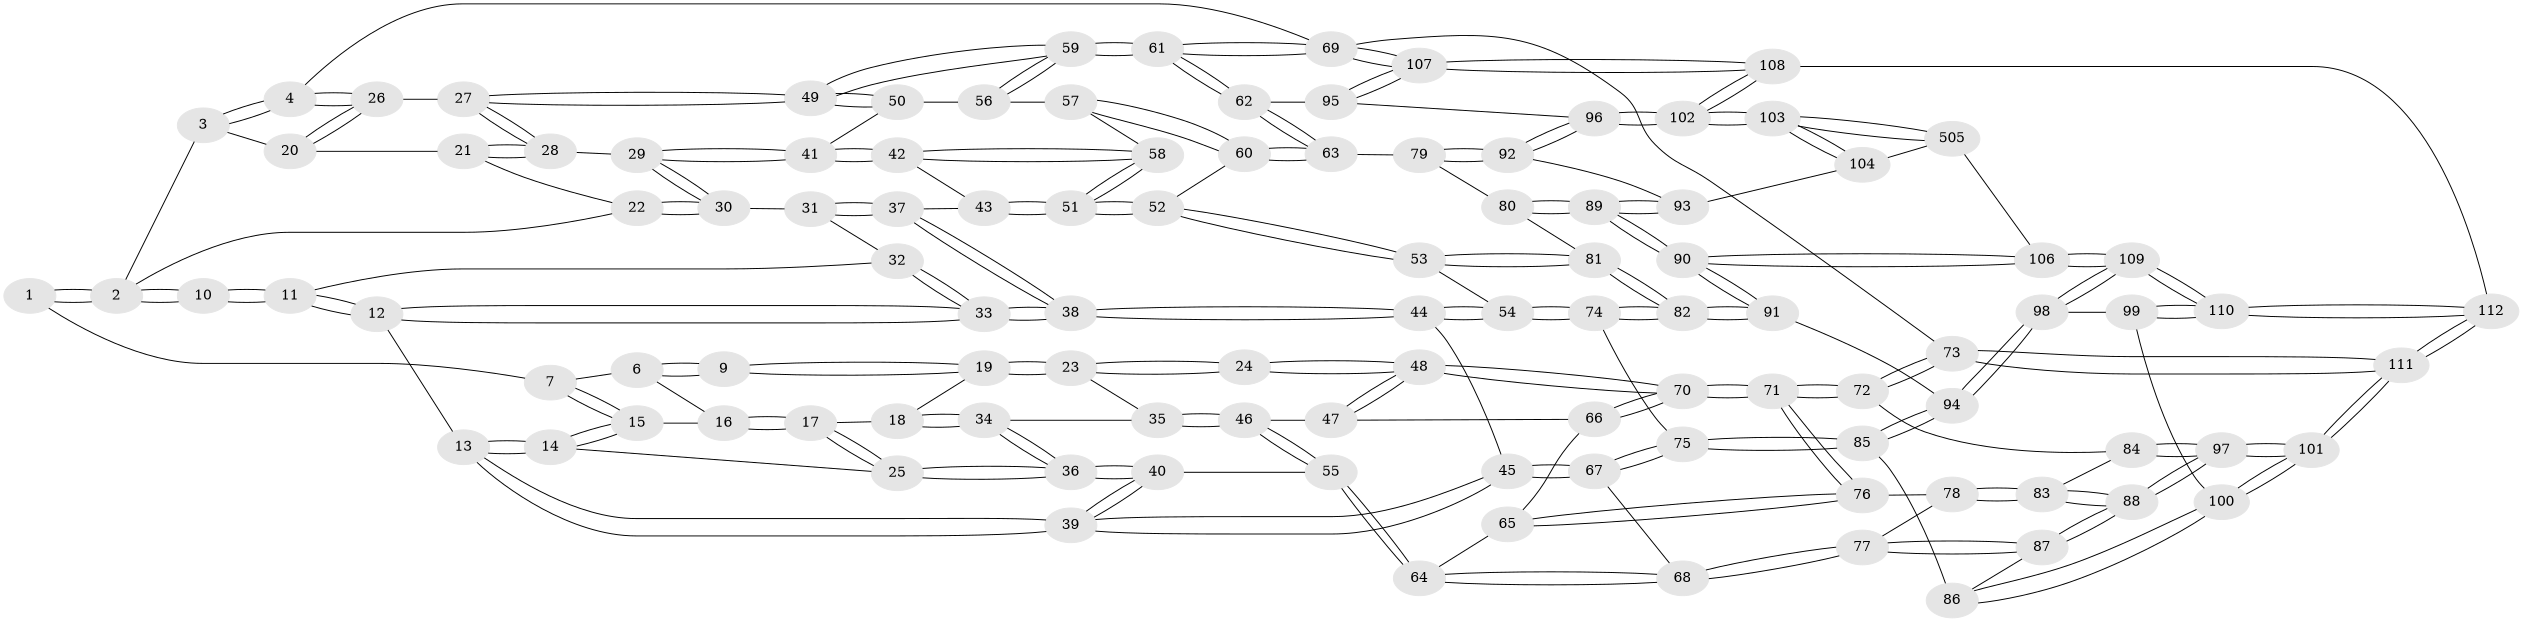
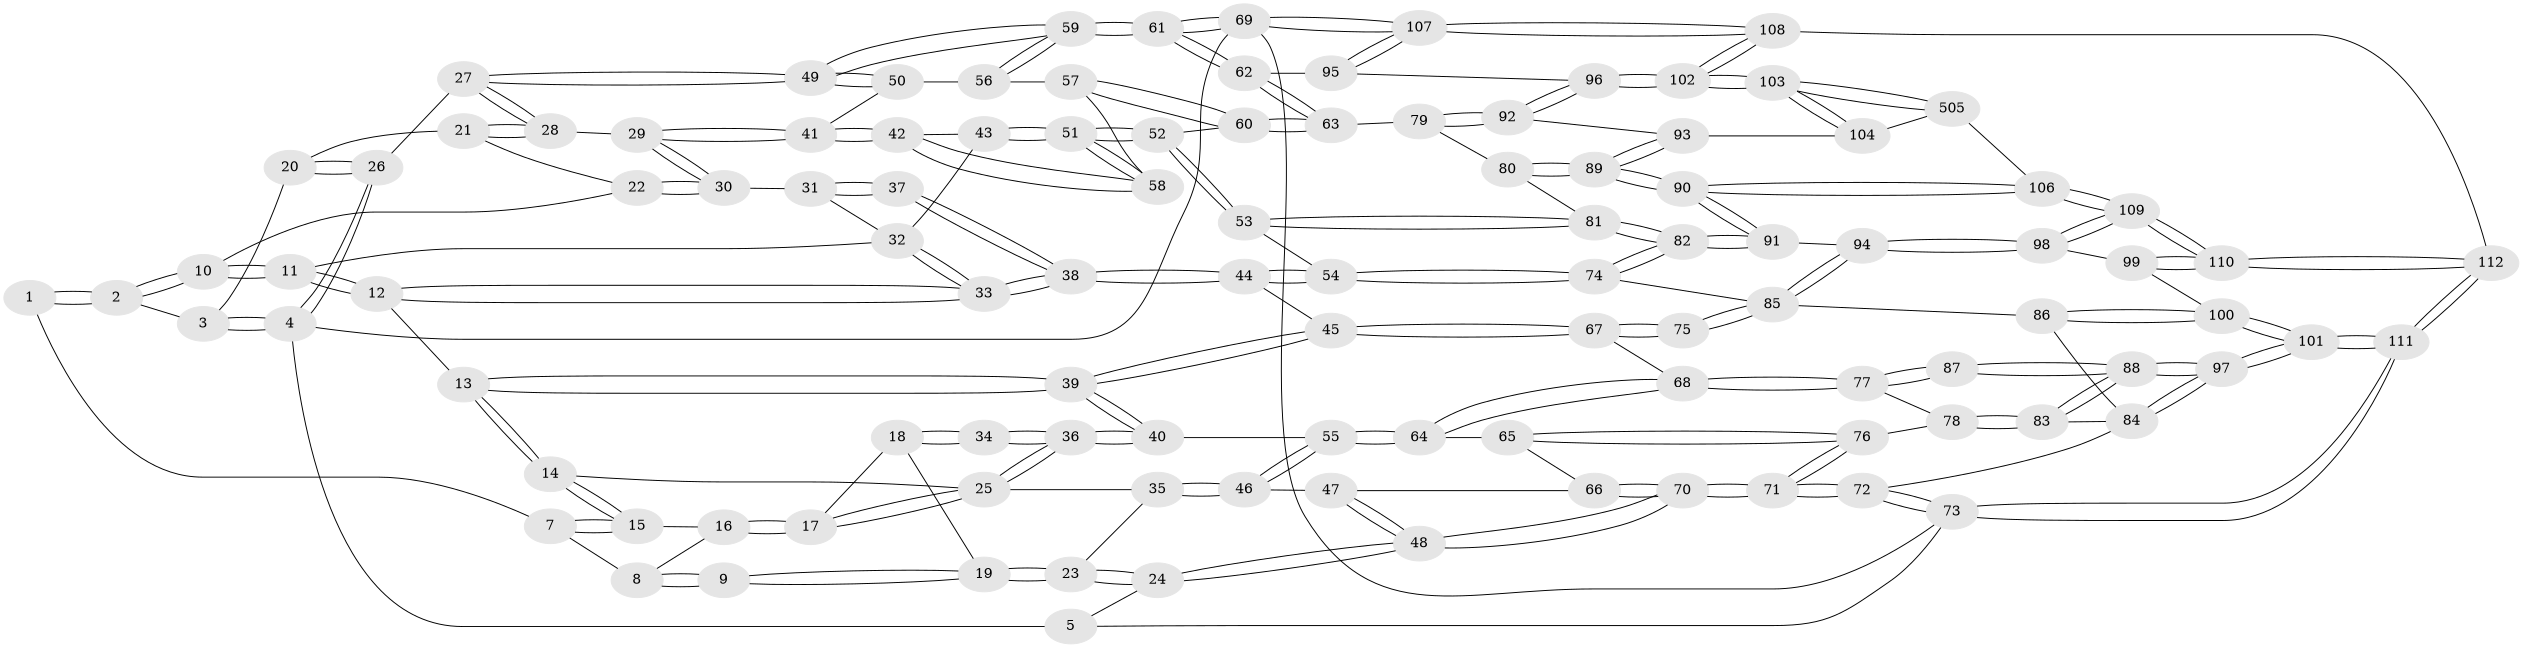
edge "43" -- "37": now "43" -- "32"
edge "22" -- "2": now "22" -- "10"
node "6": label "6" -> "8"
edge "74" -- "75": now "74" -- "85"
edge "34" -- "35": now "25" -- "35"
edge "87" -- "86": now "84" -- "86"
node "5": added
